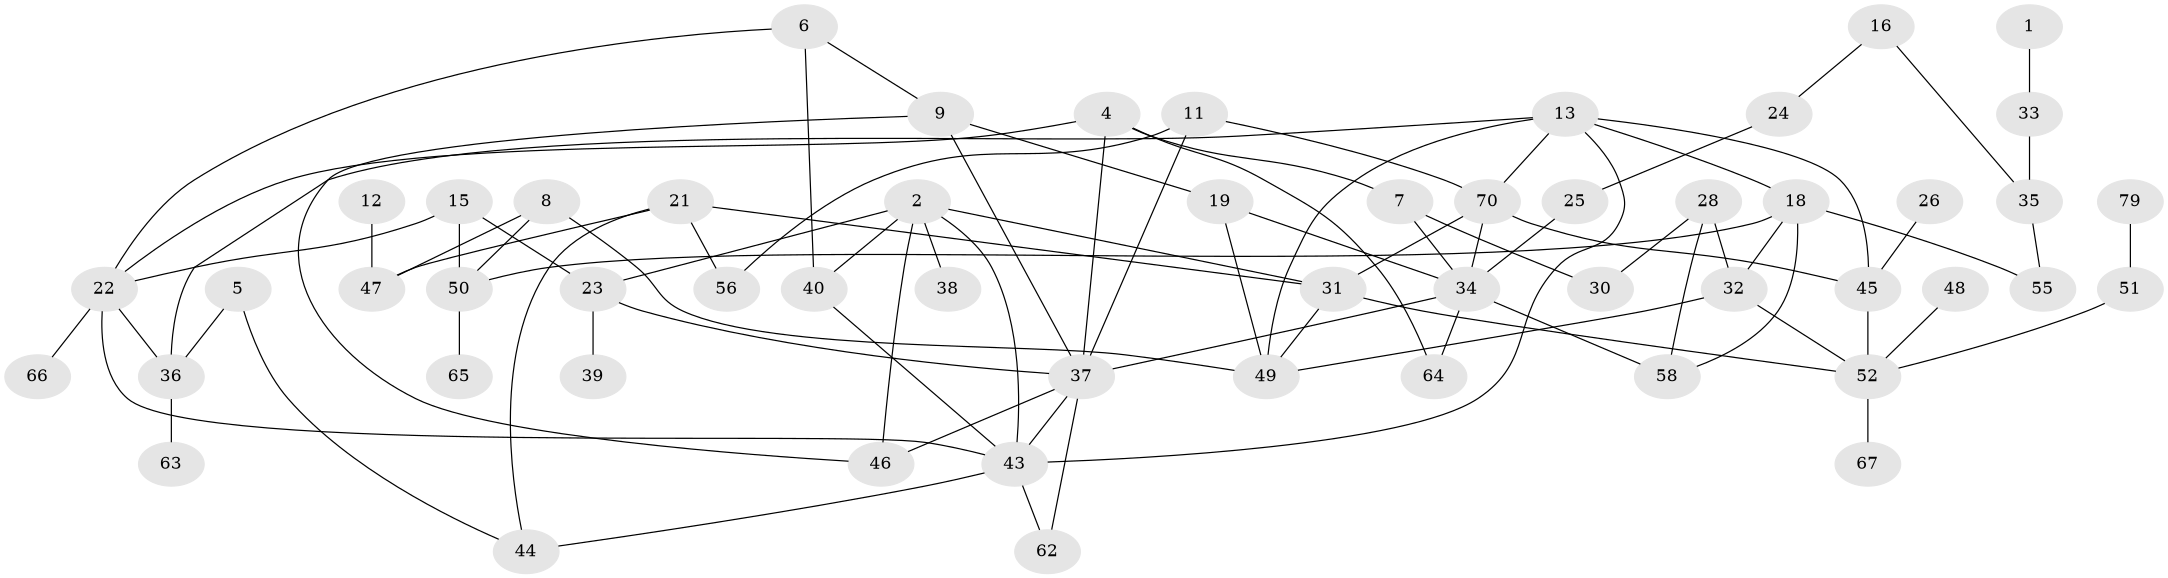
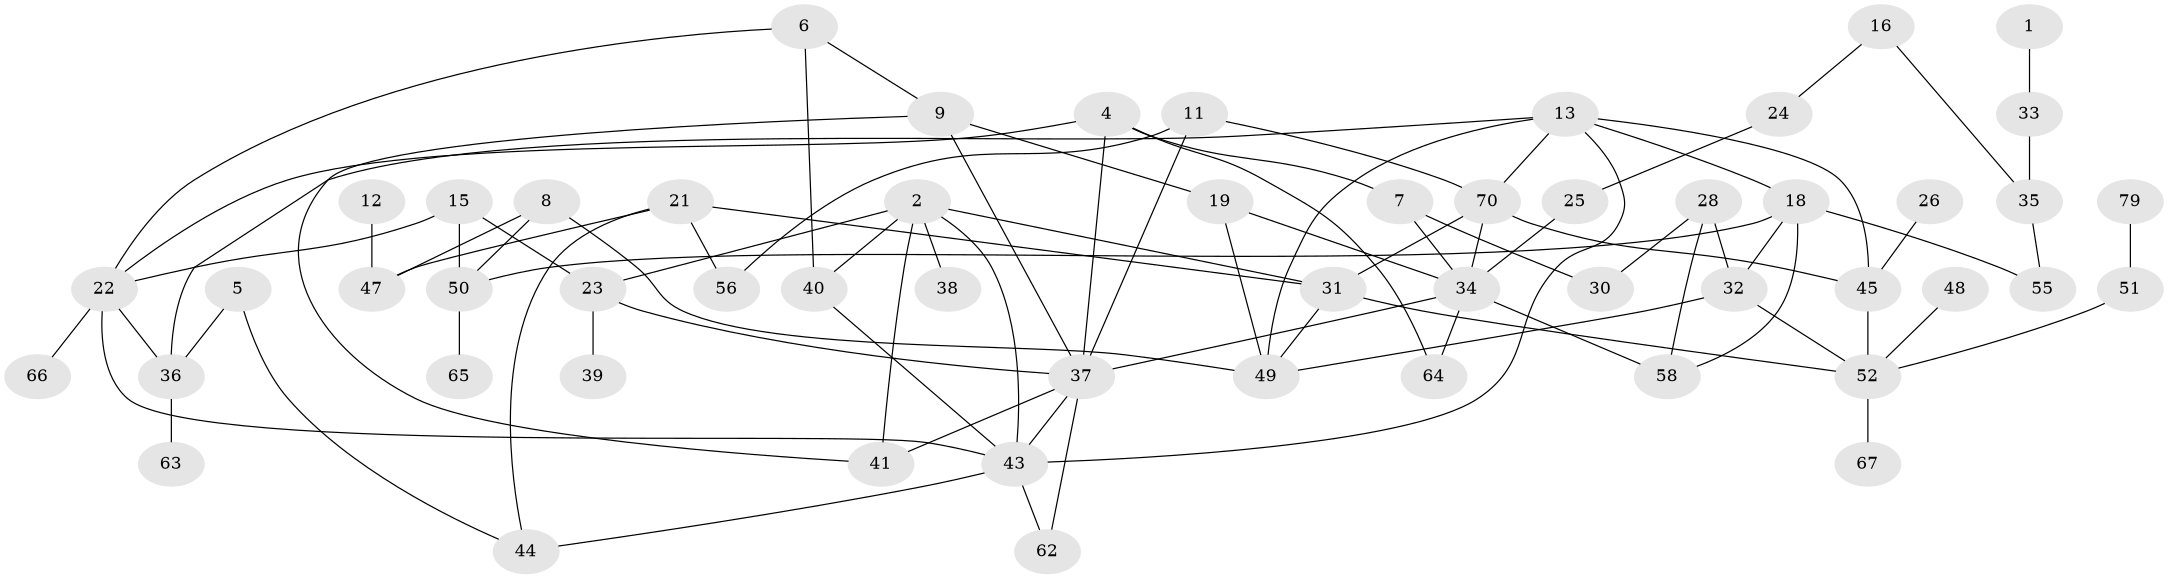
node "46": label "46" -> "41"
